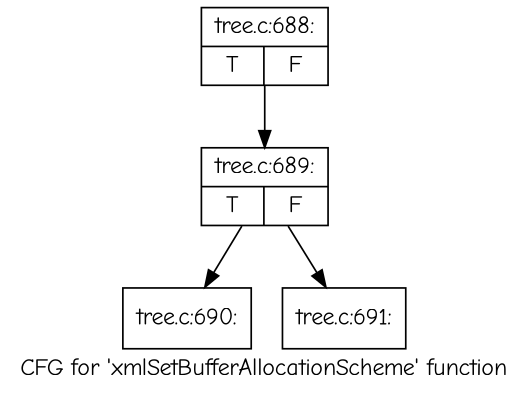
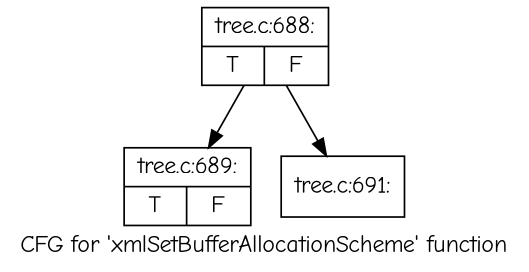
edge "tree.c:689:" -> "tree.c:691:": now "tree.c:688:" -> "tree.c:691:"
node "tree.c:690:": removed
